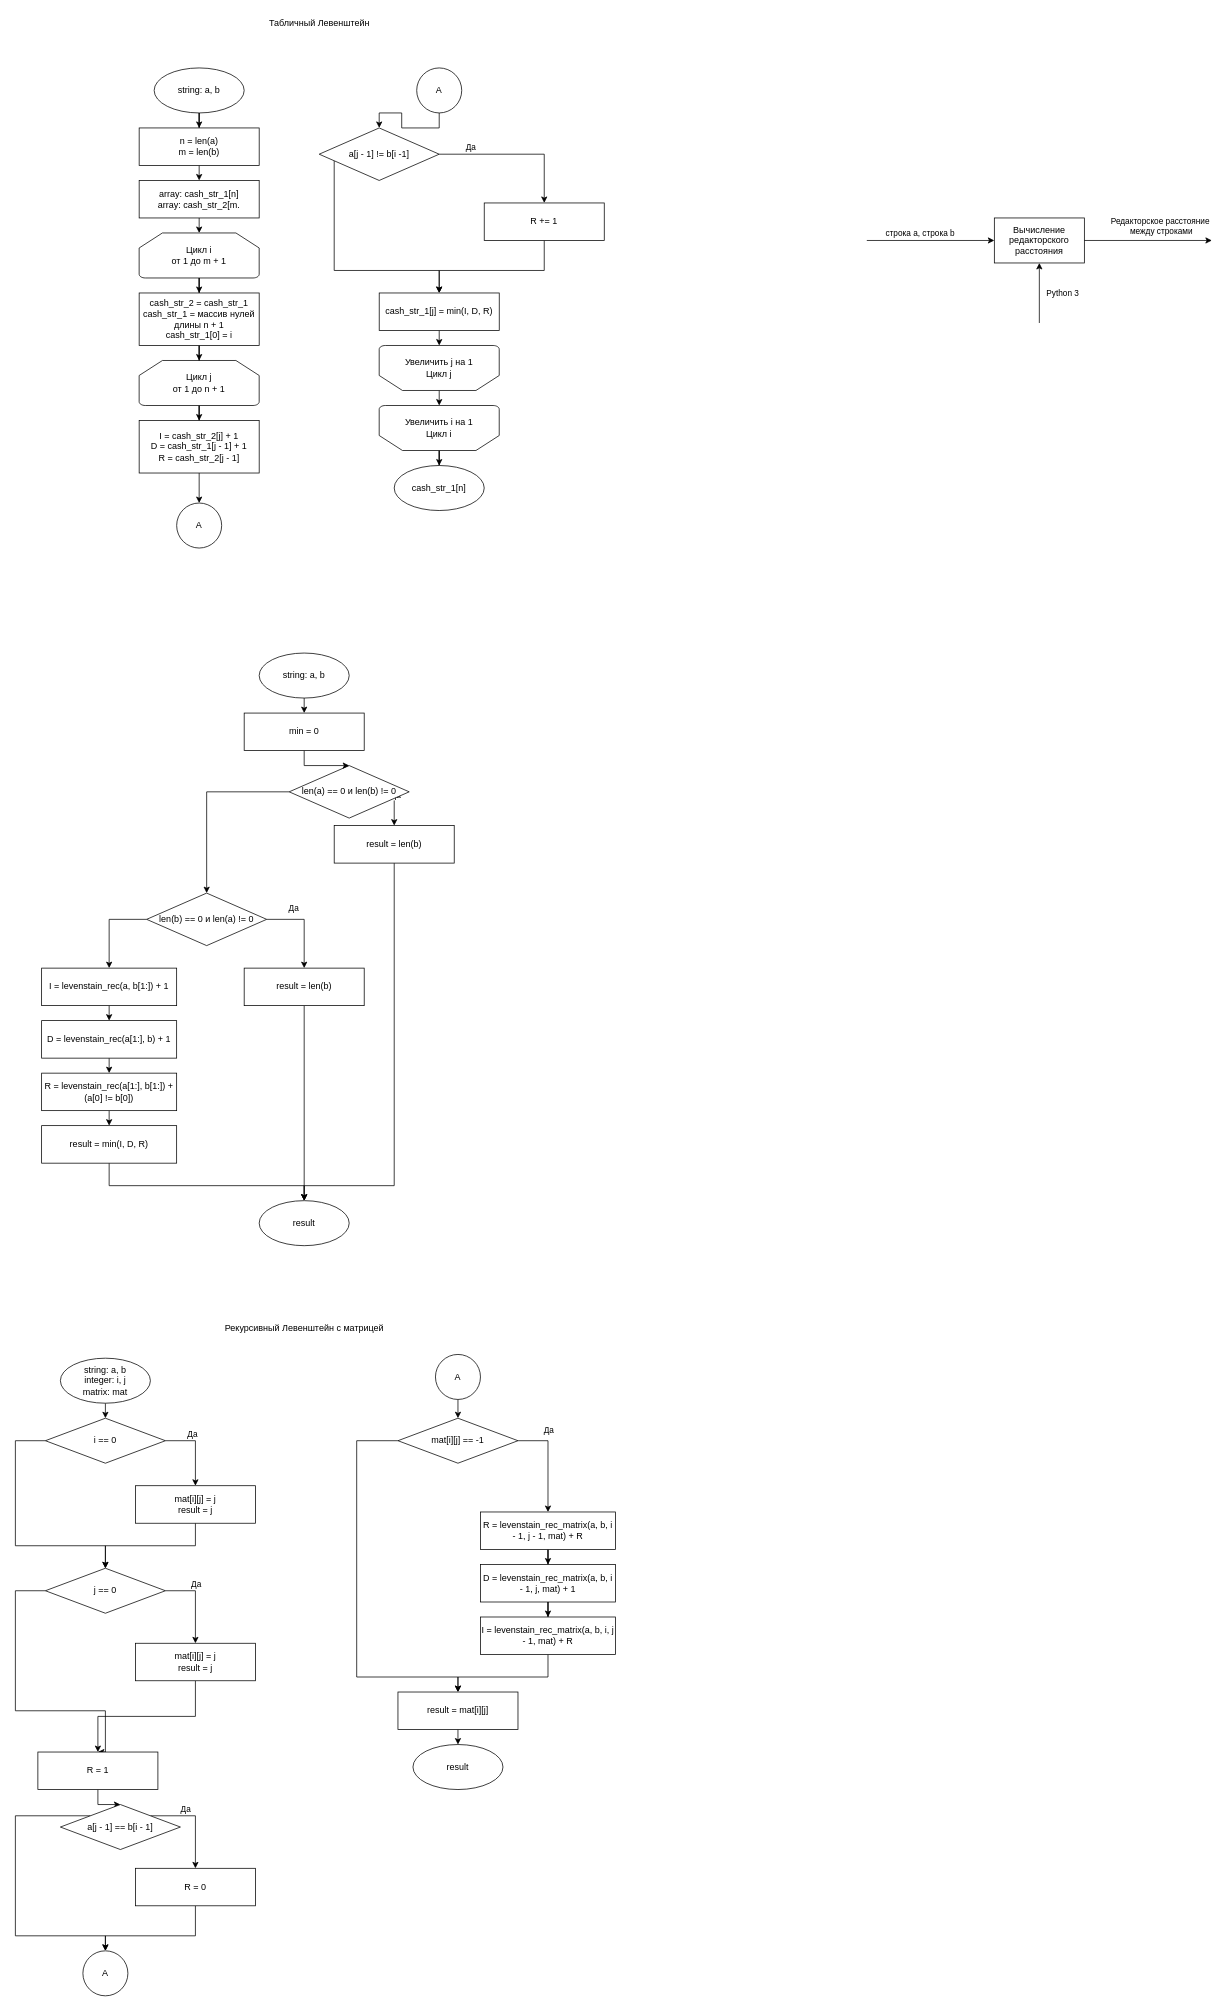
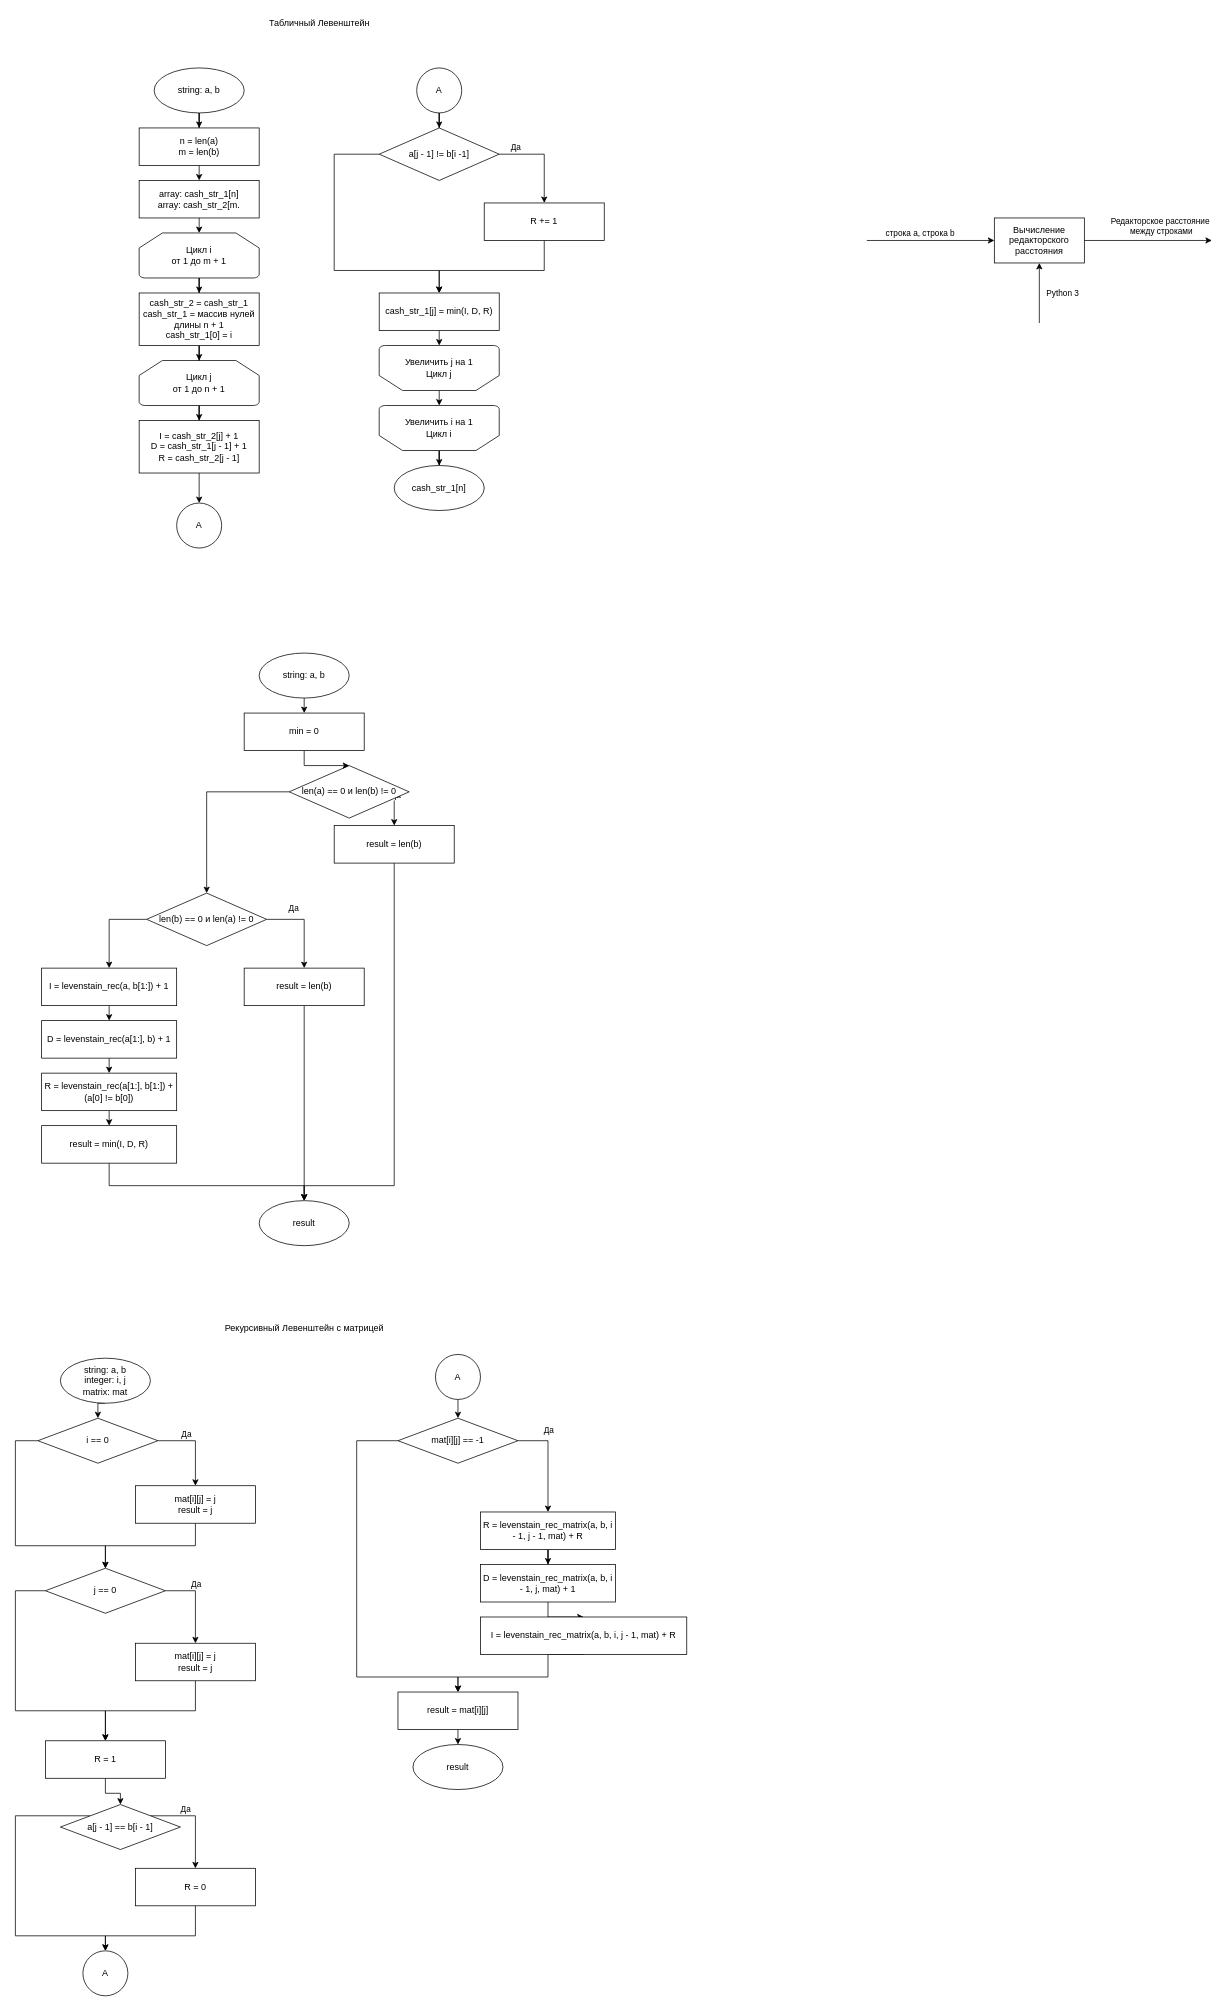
node "a[j - 1] != b[i -1]": moved (379, 154) -> (439, 154)
node "i == 0": moved (105, 1440) -> (98, 1440)
node "I = levenstain_rec_matrix(a, b, i, j - 1, mat) + R": size 135x38 -> 206x38
node "R = 1": moved (98, 1770) -> (105, 1759)
